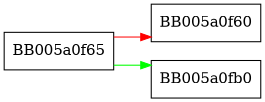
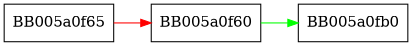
edge "BB005a0f65" -> "BB005a0fb0": now "BB005a0f60" -> "BB005a0fb0"
